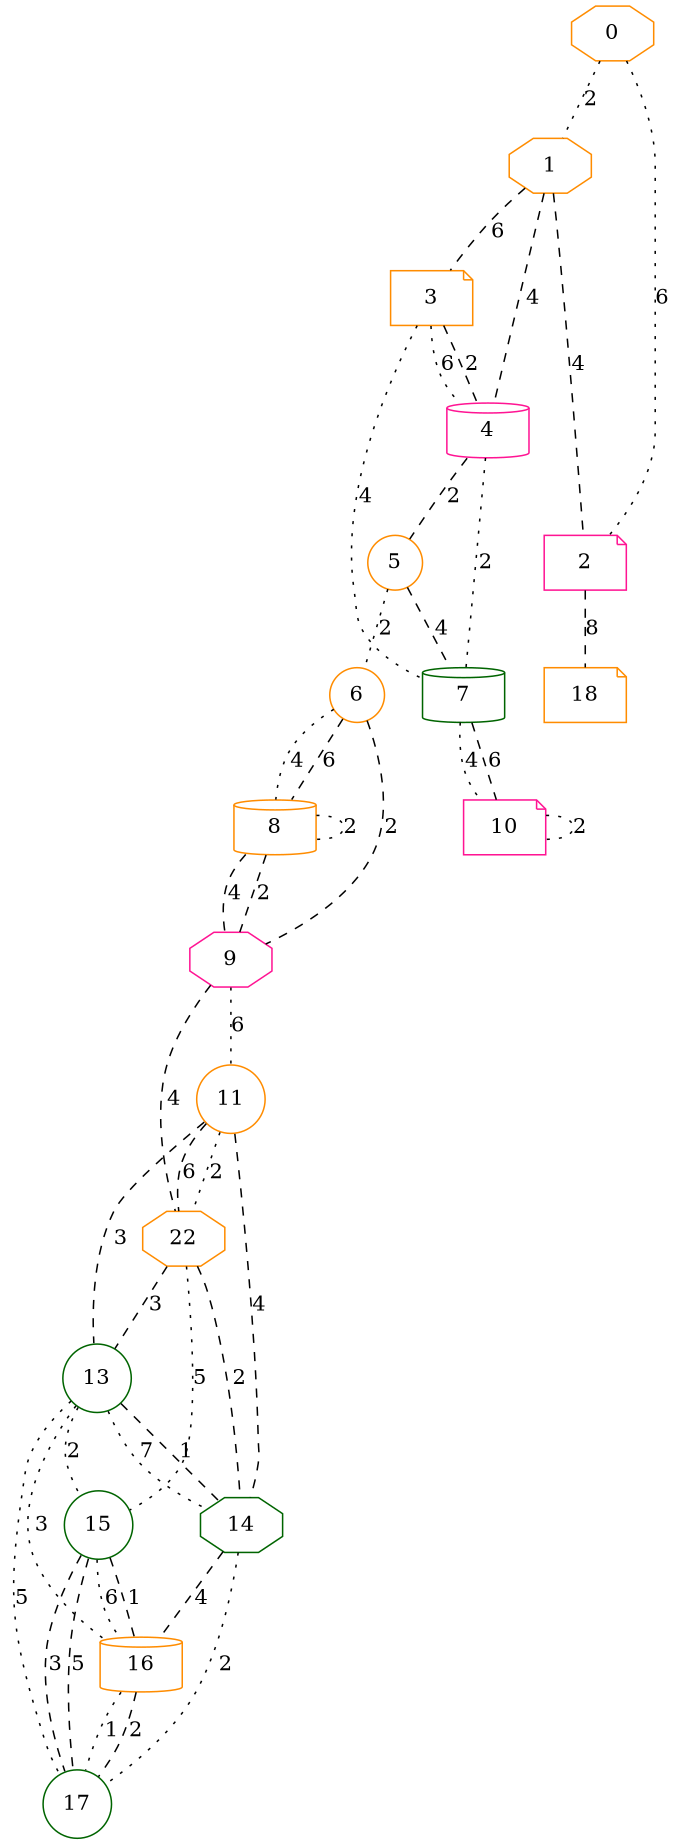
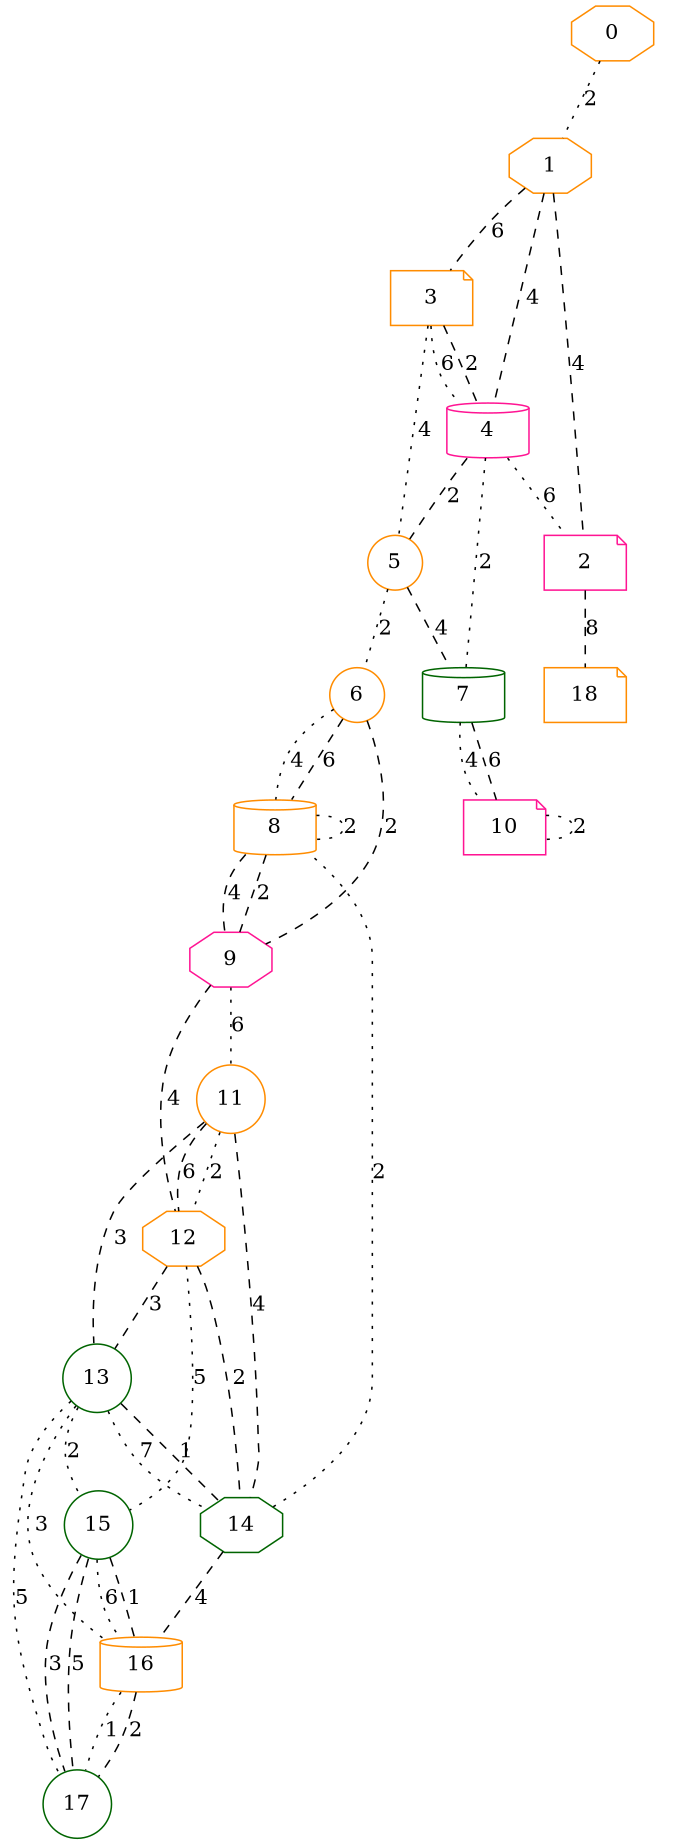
edge "0" -- "2": now "4" -- "2"
edge "3" -- "7": now "3" -- "5"
node "22": label "22" -> "12"
edge "14" -- "17": now "14" -- "8"
